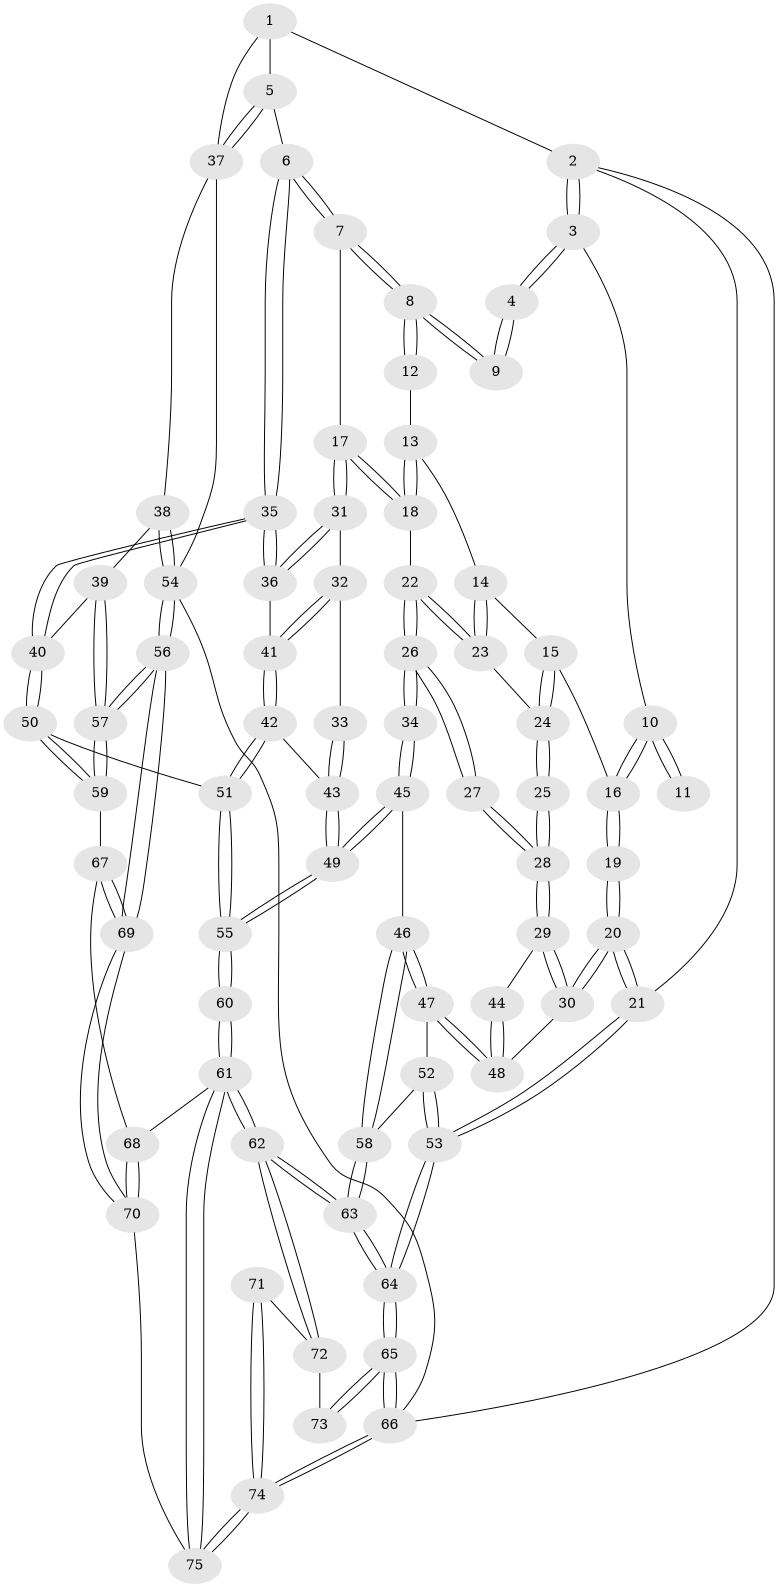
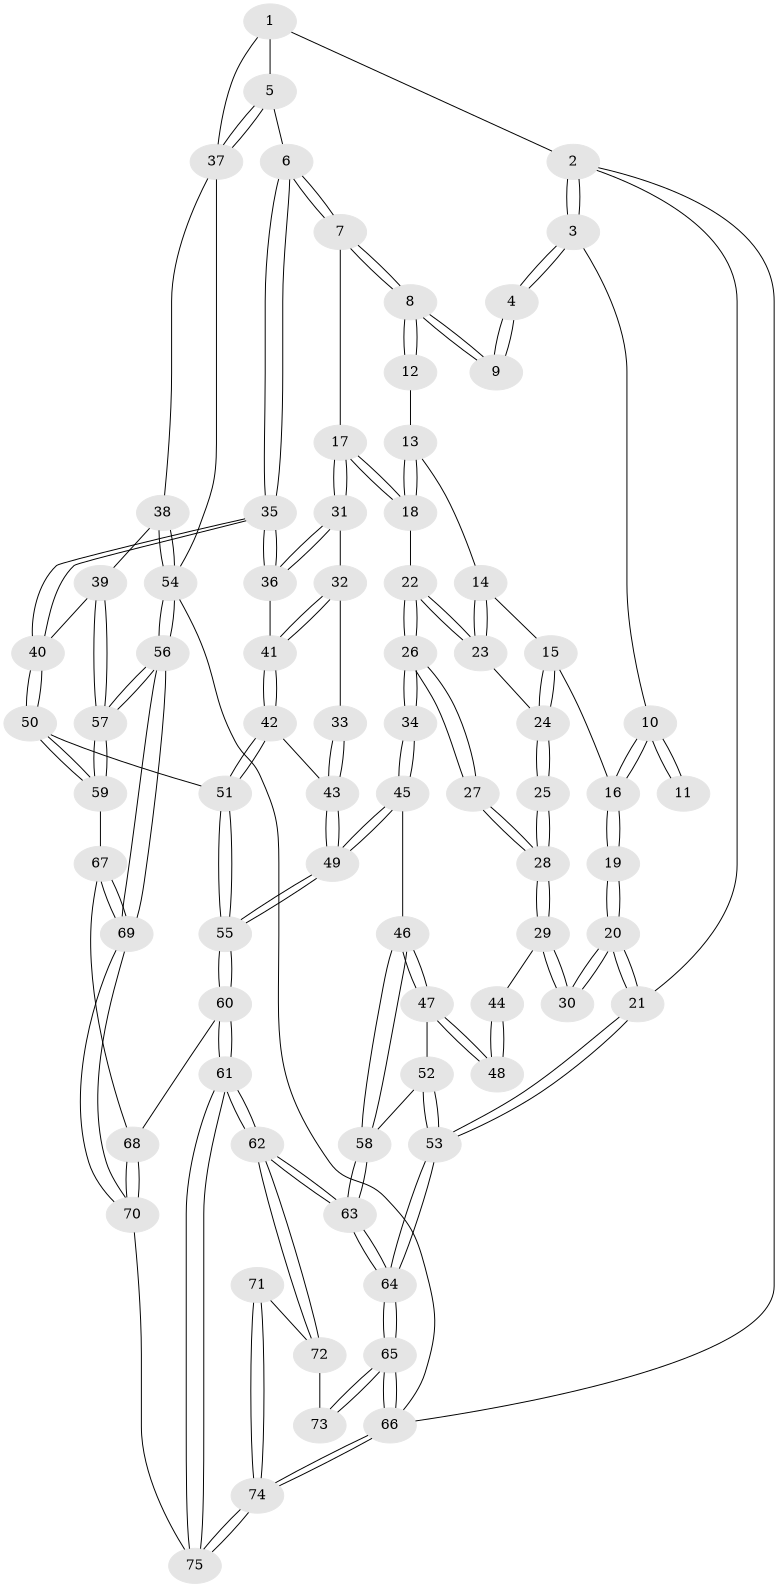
edge "30" -- "48": removed
edge "61" -- "68": now "60" -- "68"
